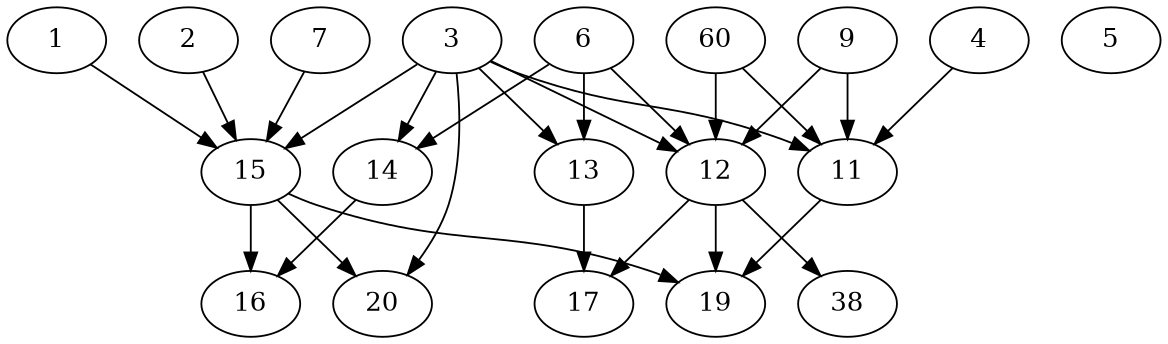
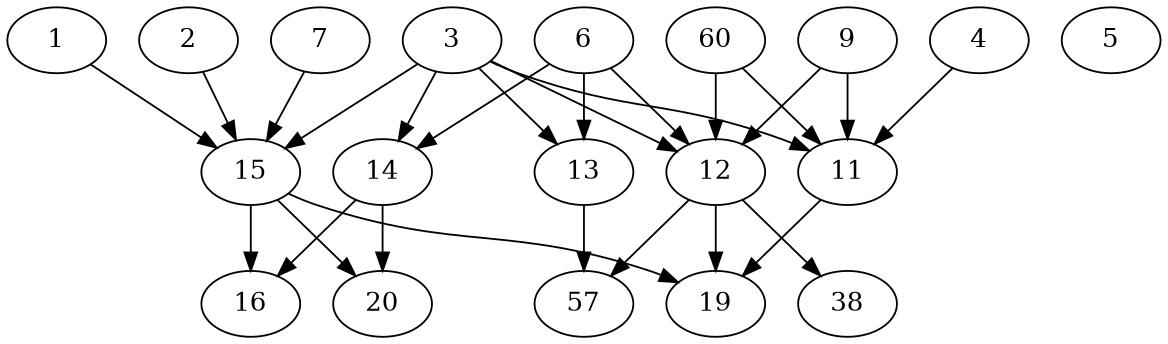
edge "3" -> "20": now "14" -> "20"
node "17": label "17" -> "57"
